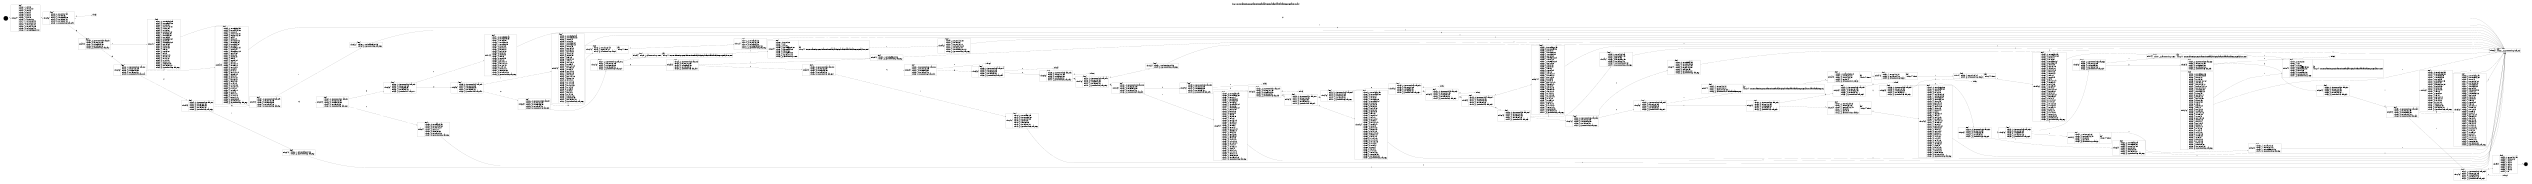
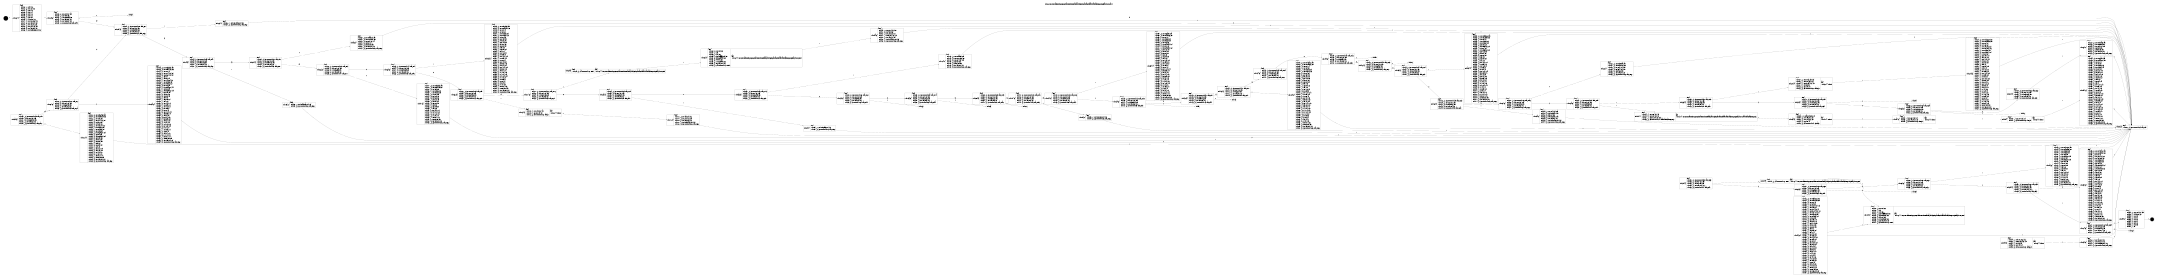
edge "0x40128f [26]" -> "0x4012a9 [25]": now "0x40128f [26]" -> "0x4012db [25]"
node "0x401597 [25]": removed
